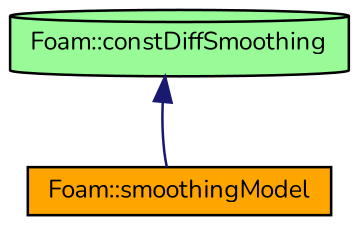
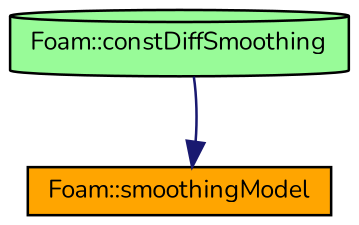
edge "Foam::smoothingModel" -> "Foam::constDiffSmoothing": reversed
